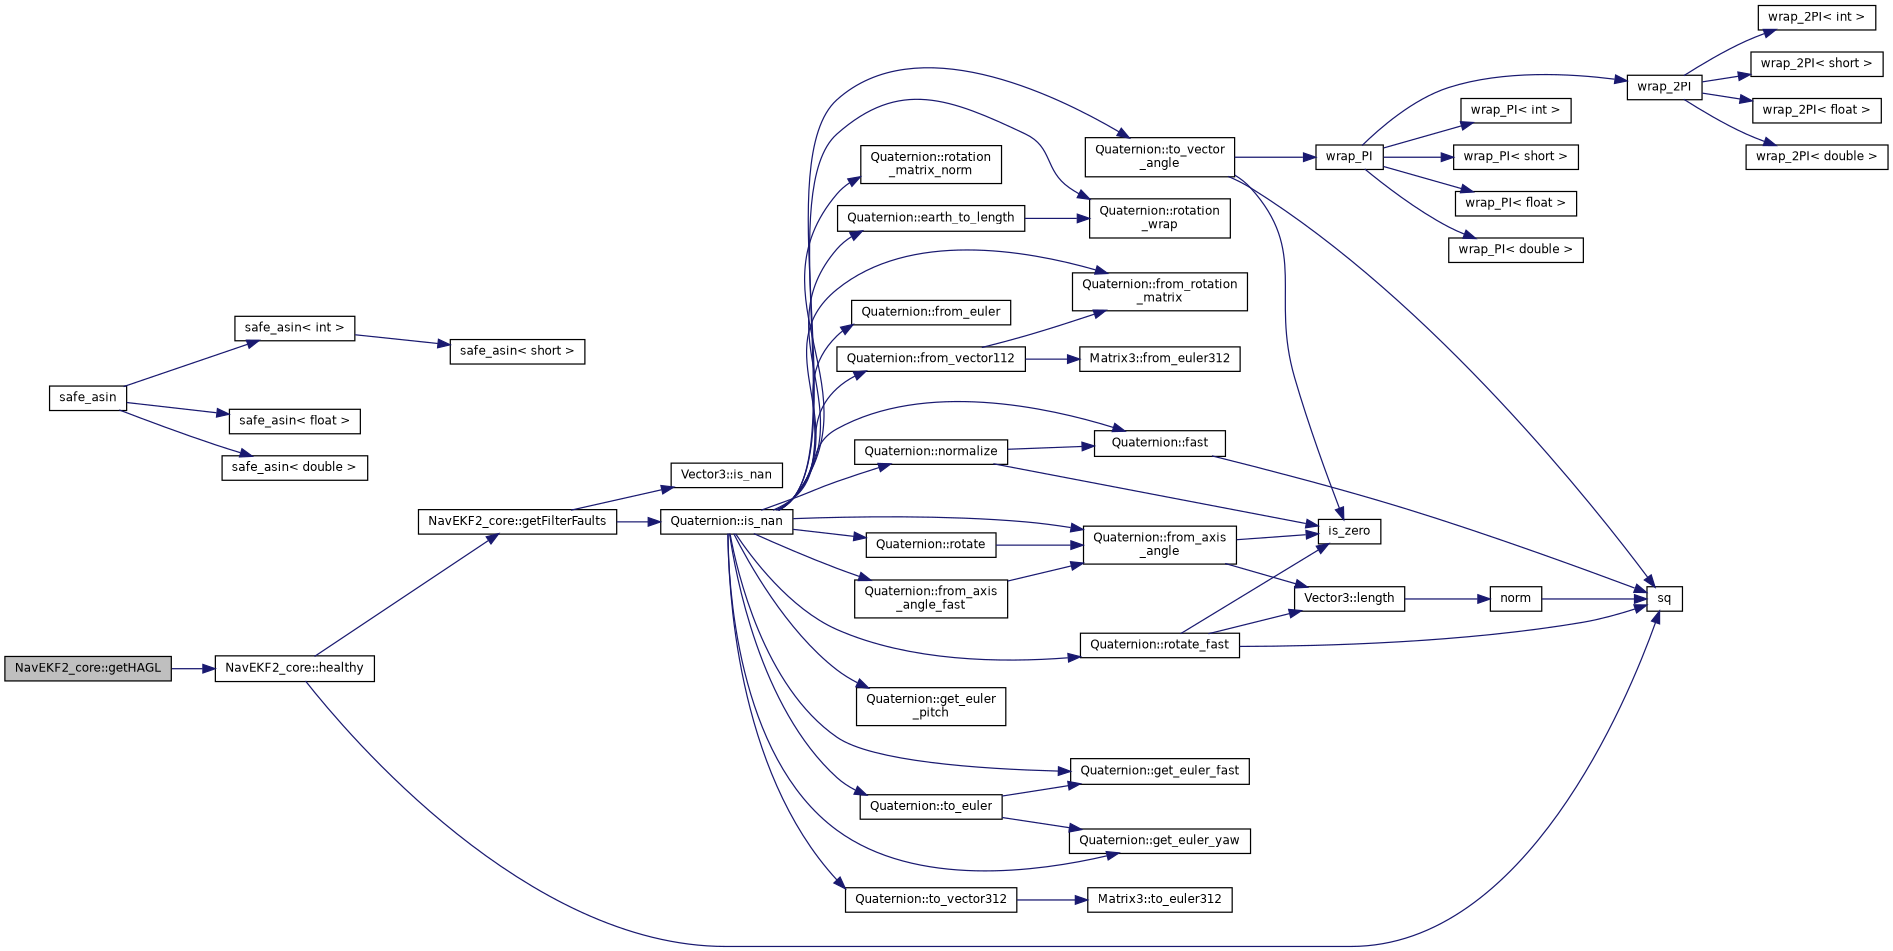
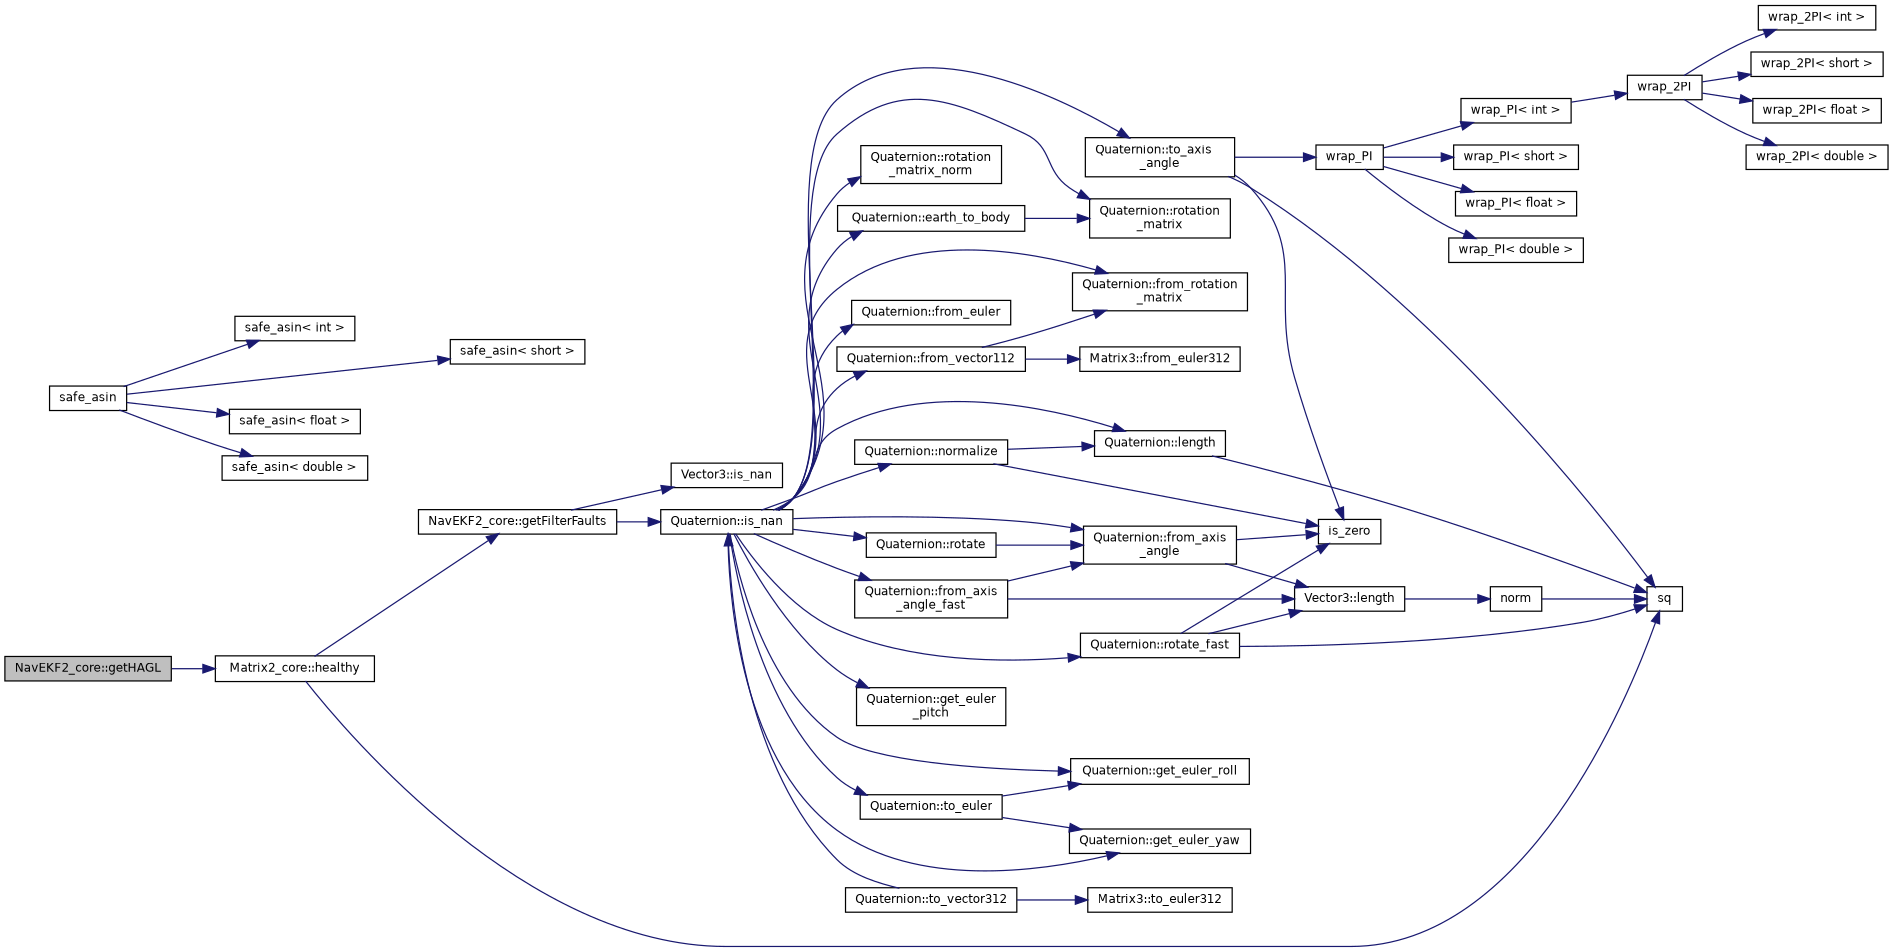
edge "wrap_PI" -> "wrap_2PI": now "wrap_PI< int >" -> "wrap_2PI"
node "Quaternion::to_vector _angle": label "Quaternion::to_vector _angle" -> "Quaternion::to_axis _angle"
node "Quaternion::earth_to_length": label "Quaternion::earth_to_length" -> "Quaternion::earth_to_body"
node "Quaternion::rotation _wrap": label "Quaternion::rotation _wrap" -> "Quaternion::rotation _matrix"
edge "safe_asin< int >" -> "safe_asin< short >": now "safe_asin" -> "safe_asin< short >"
node "Quaternion::fast": label "Quaternion::fast" -> "Quaternion::length"
edge "Quaternion::from_axis _angle_fast" -> "Vector3::length": added
node "NavEKF2_core::healthy": label "NavEKF2_core::healthy" -> "Matrix2_core::healthy"
edge "Quaternion::is_nan" -> "Quaternion::to_vector312": reversed
node "Quaternion::get_euler_fast": label "Quaternion::get_euler_fast" -> "Quaternion::get_euler_roll"
